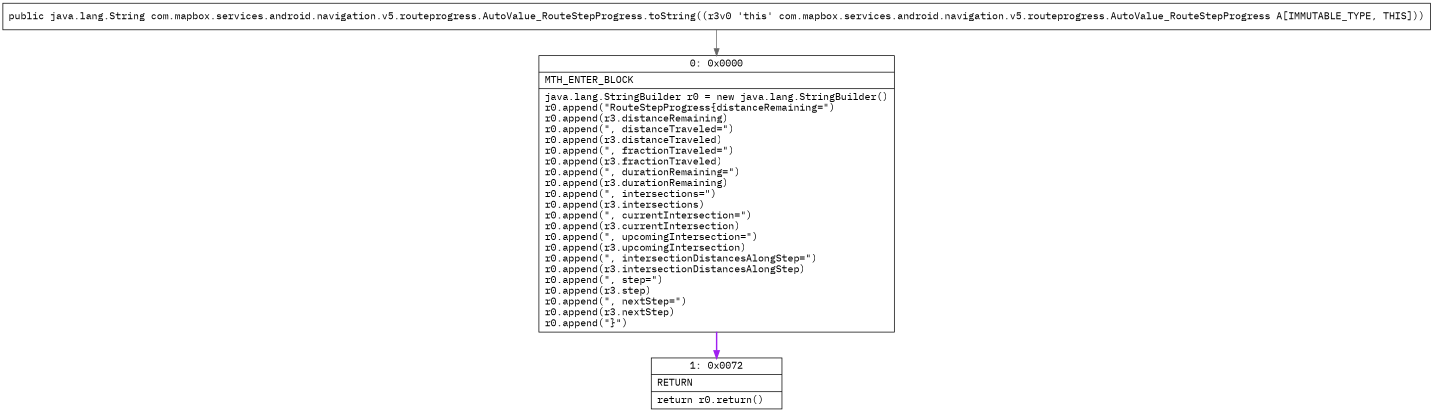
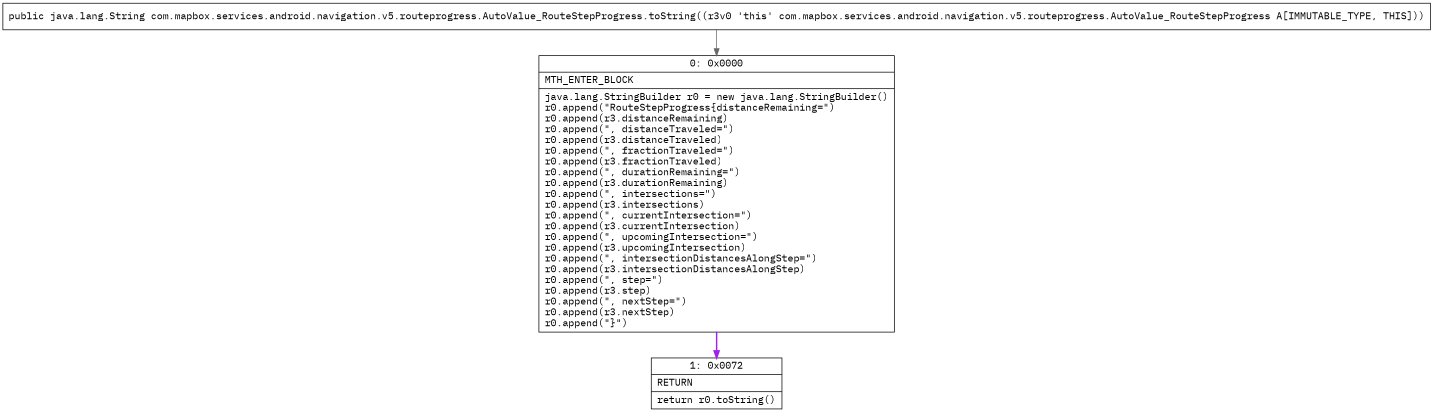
node "1: 0x0072": text "return r0.return()" -> "return r0.toString()"
